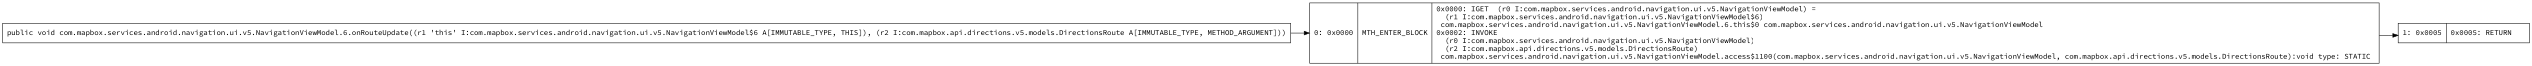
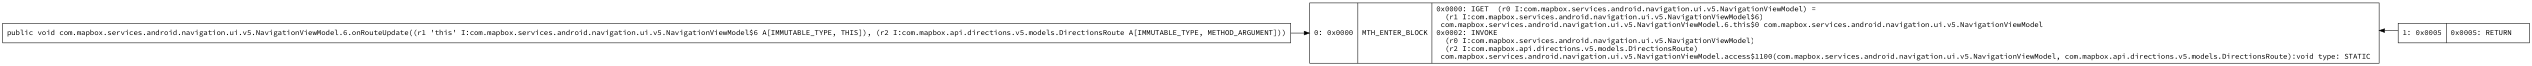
edge "0: 0x0000" -> "1: 0x0005": reversed
